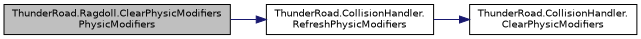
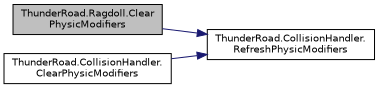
node "ThunderRoad.Ragdoll.ClearPhysicModifiers PhysicModifiers": label "ThunderRoad.Ragdoll.ClearPhysicModifiers PhysicModifiers" -> "ThunderRoad.Ragdoll.Clear PhysicModifiers"
edge "ThunderRoad.CollisionHandler. RefreshPhysicModifiers" -> "ThunderRoad.CollisionHandler. ClearPhysicModifiers": reversed
